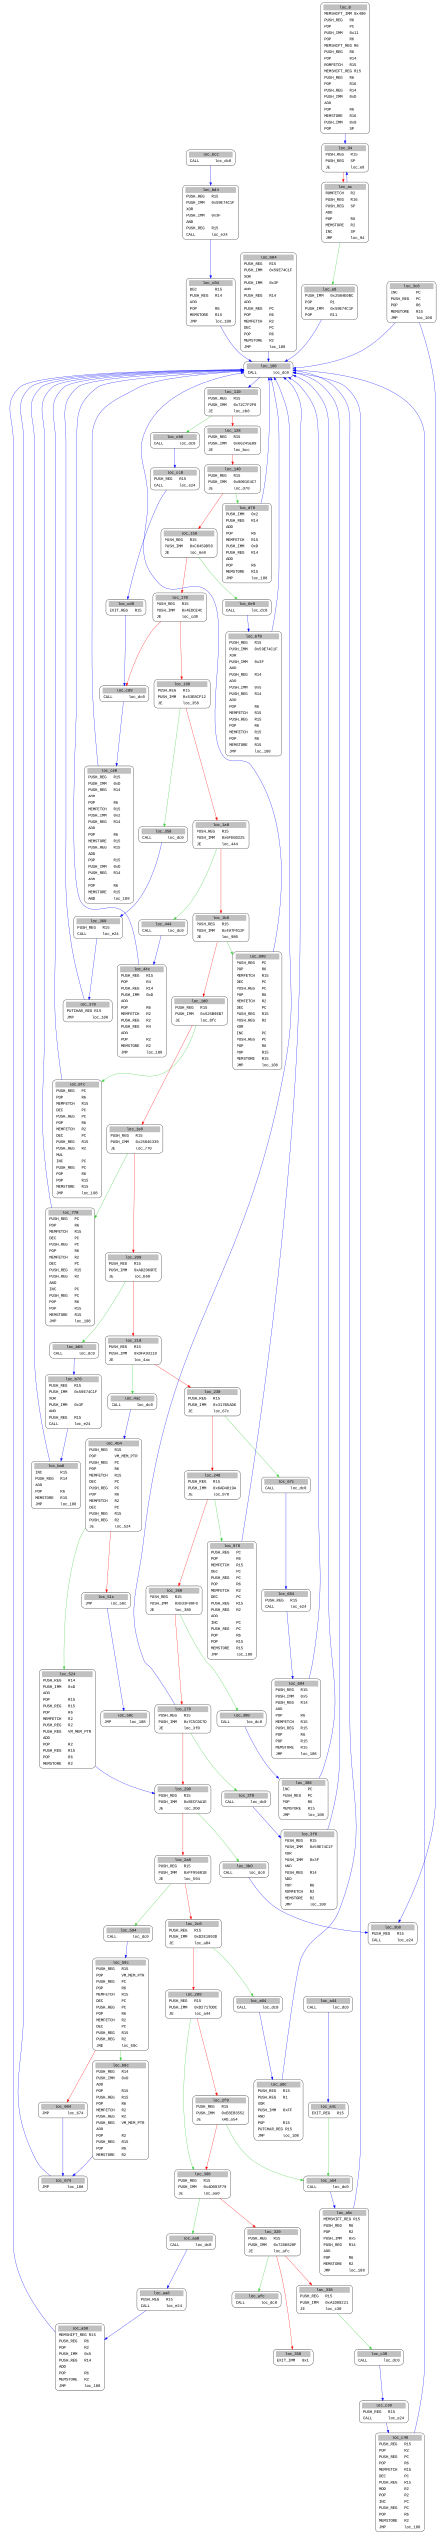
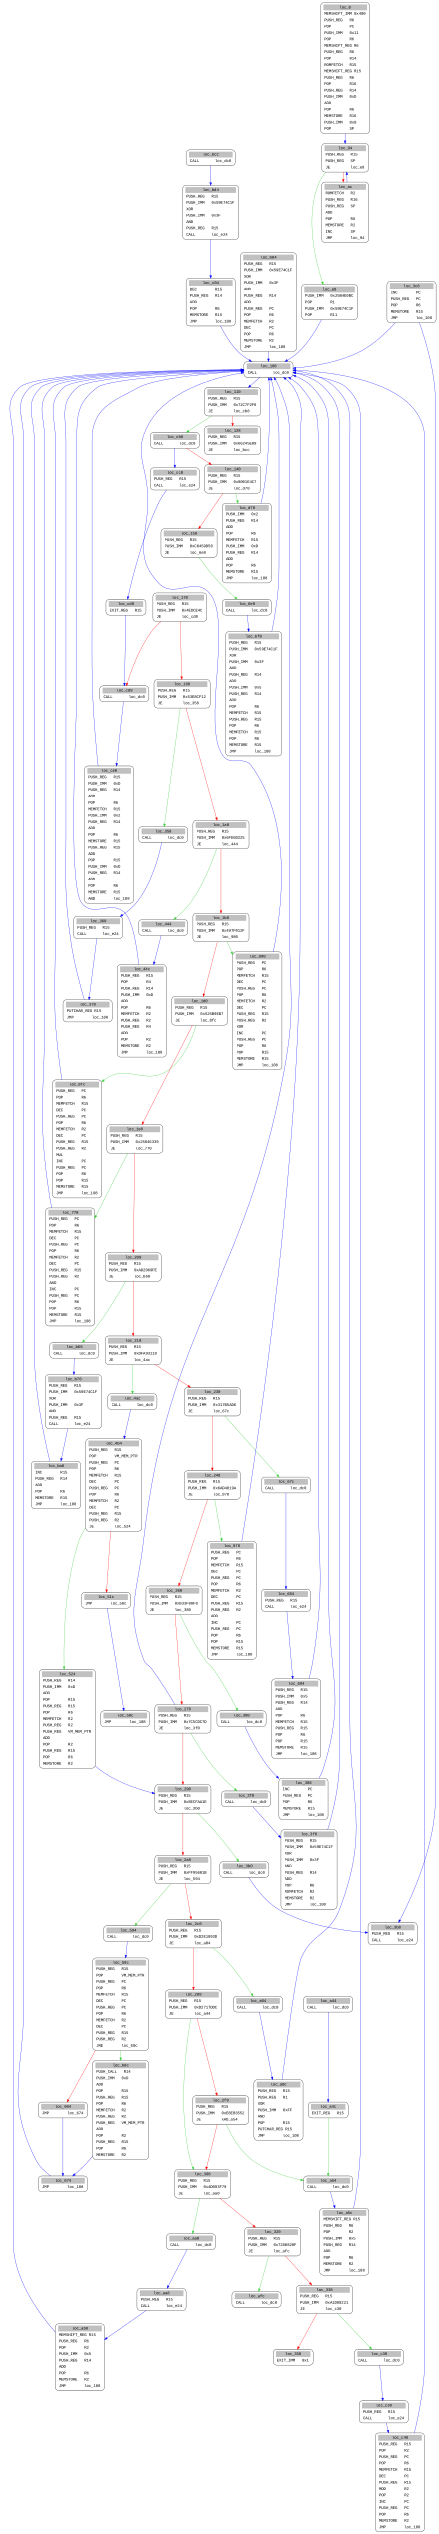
edge "loc_ac" -> "loc_e8": now "loc_94" -> "loc_e8"
edge "loc_128" -> "loc_140": now "loc_cb8" -> "loc_140"
edge "loc_158" -> "loc_170": removed
node "loc_60c": text "PUSH_REG   R14" -> "PUSH_CALL   R14"
edge "loc_320" -> "loc_350": now "loc_338" -> "loc_350"
